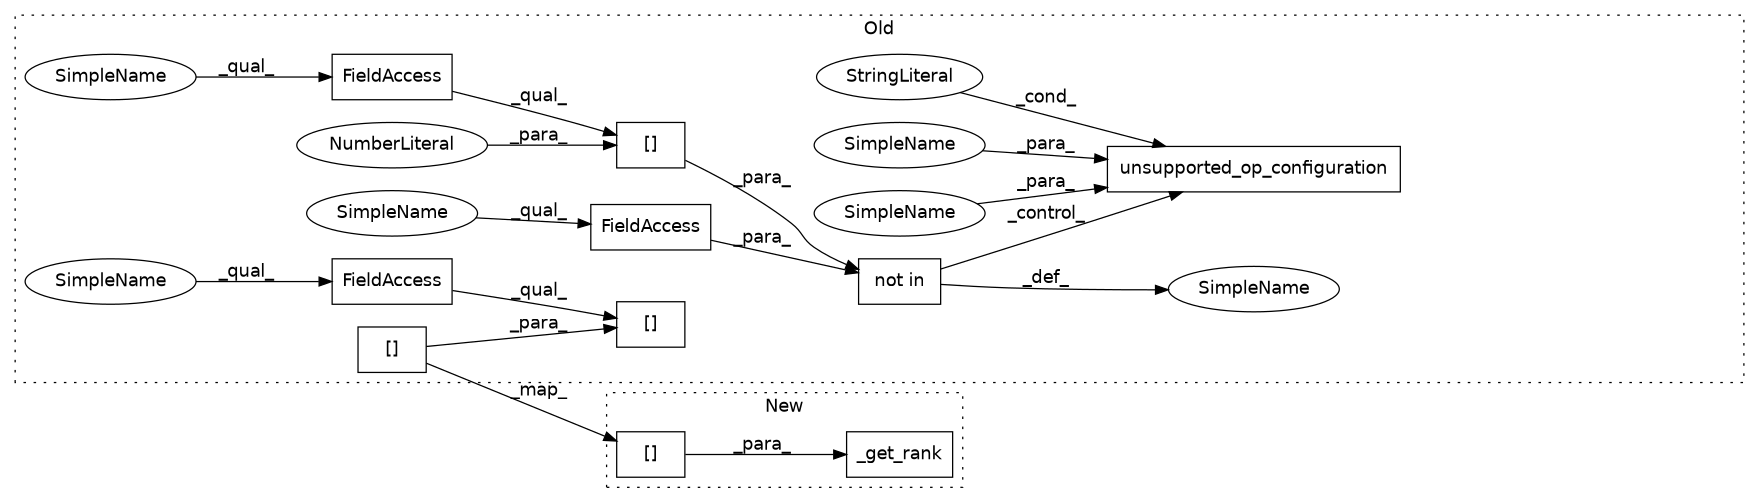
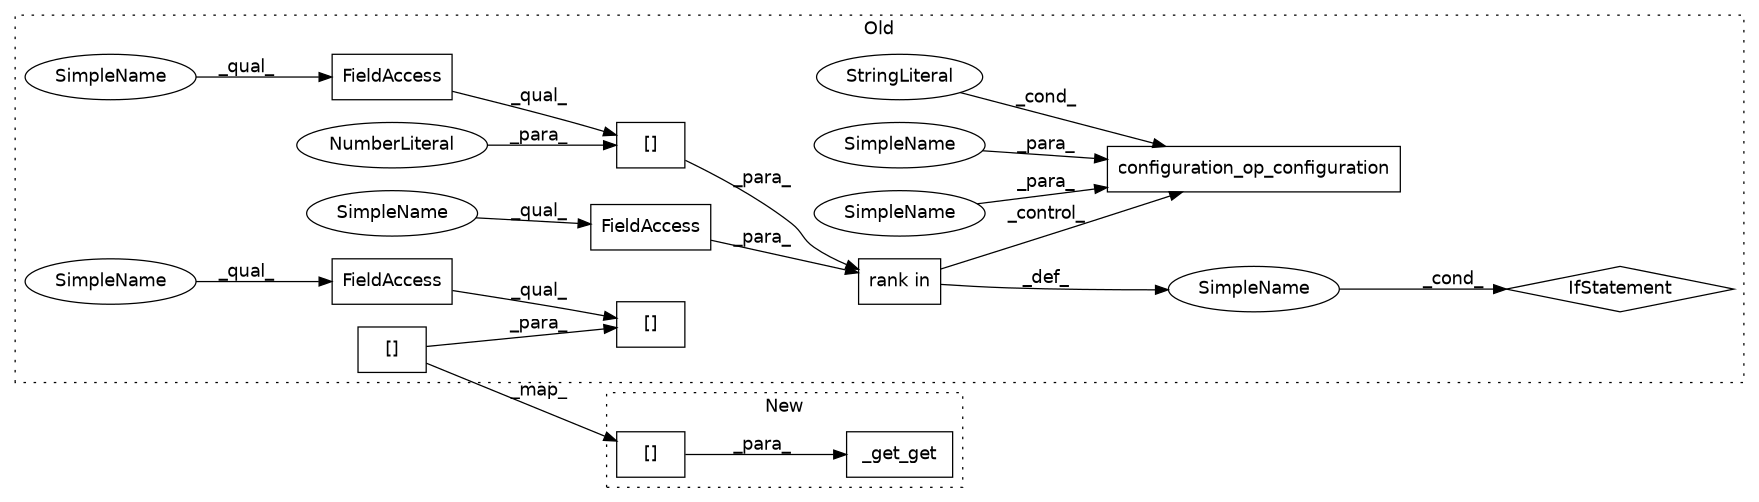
node "unsupported_op_configuration": label "unsupported_op_configuration" -> "configuration_op_configuration"
node "not in": label "not in" -> "rank in"
node "IfStatement": added
node "_get_rank": label "_get_rank" -> "_get_get"
